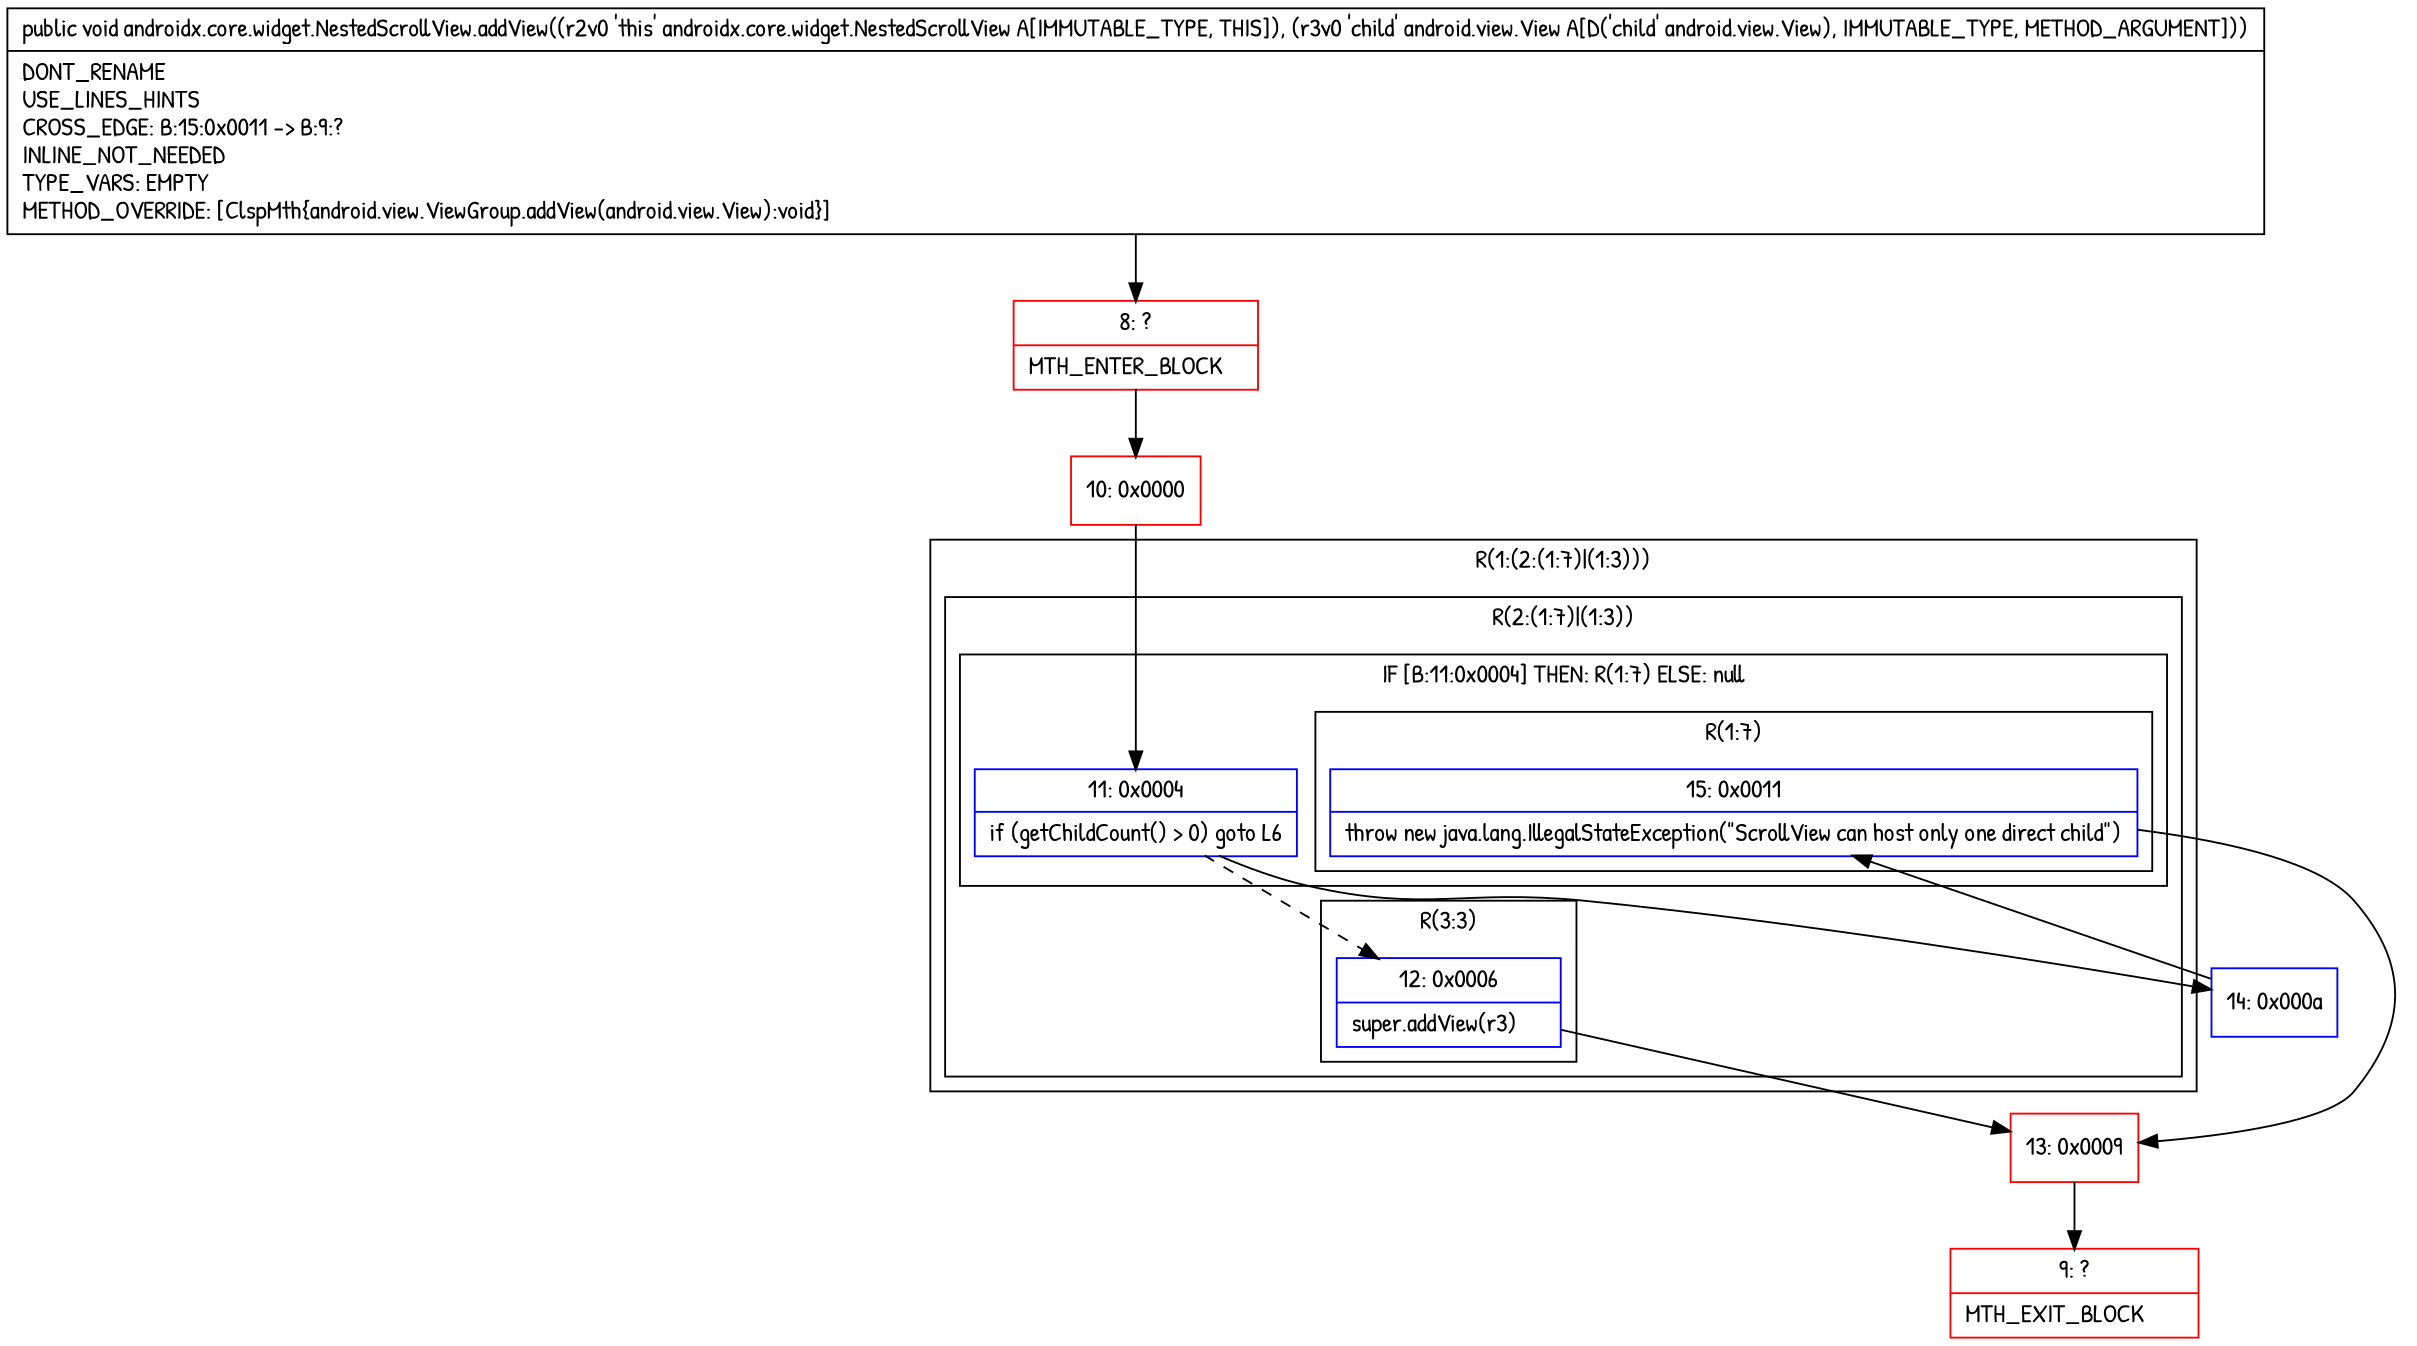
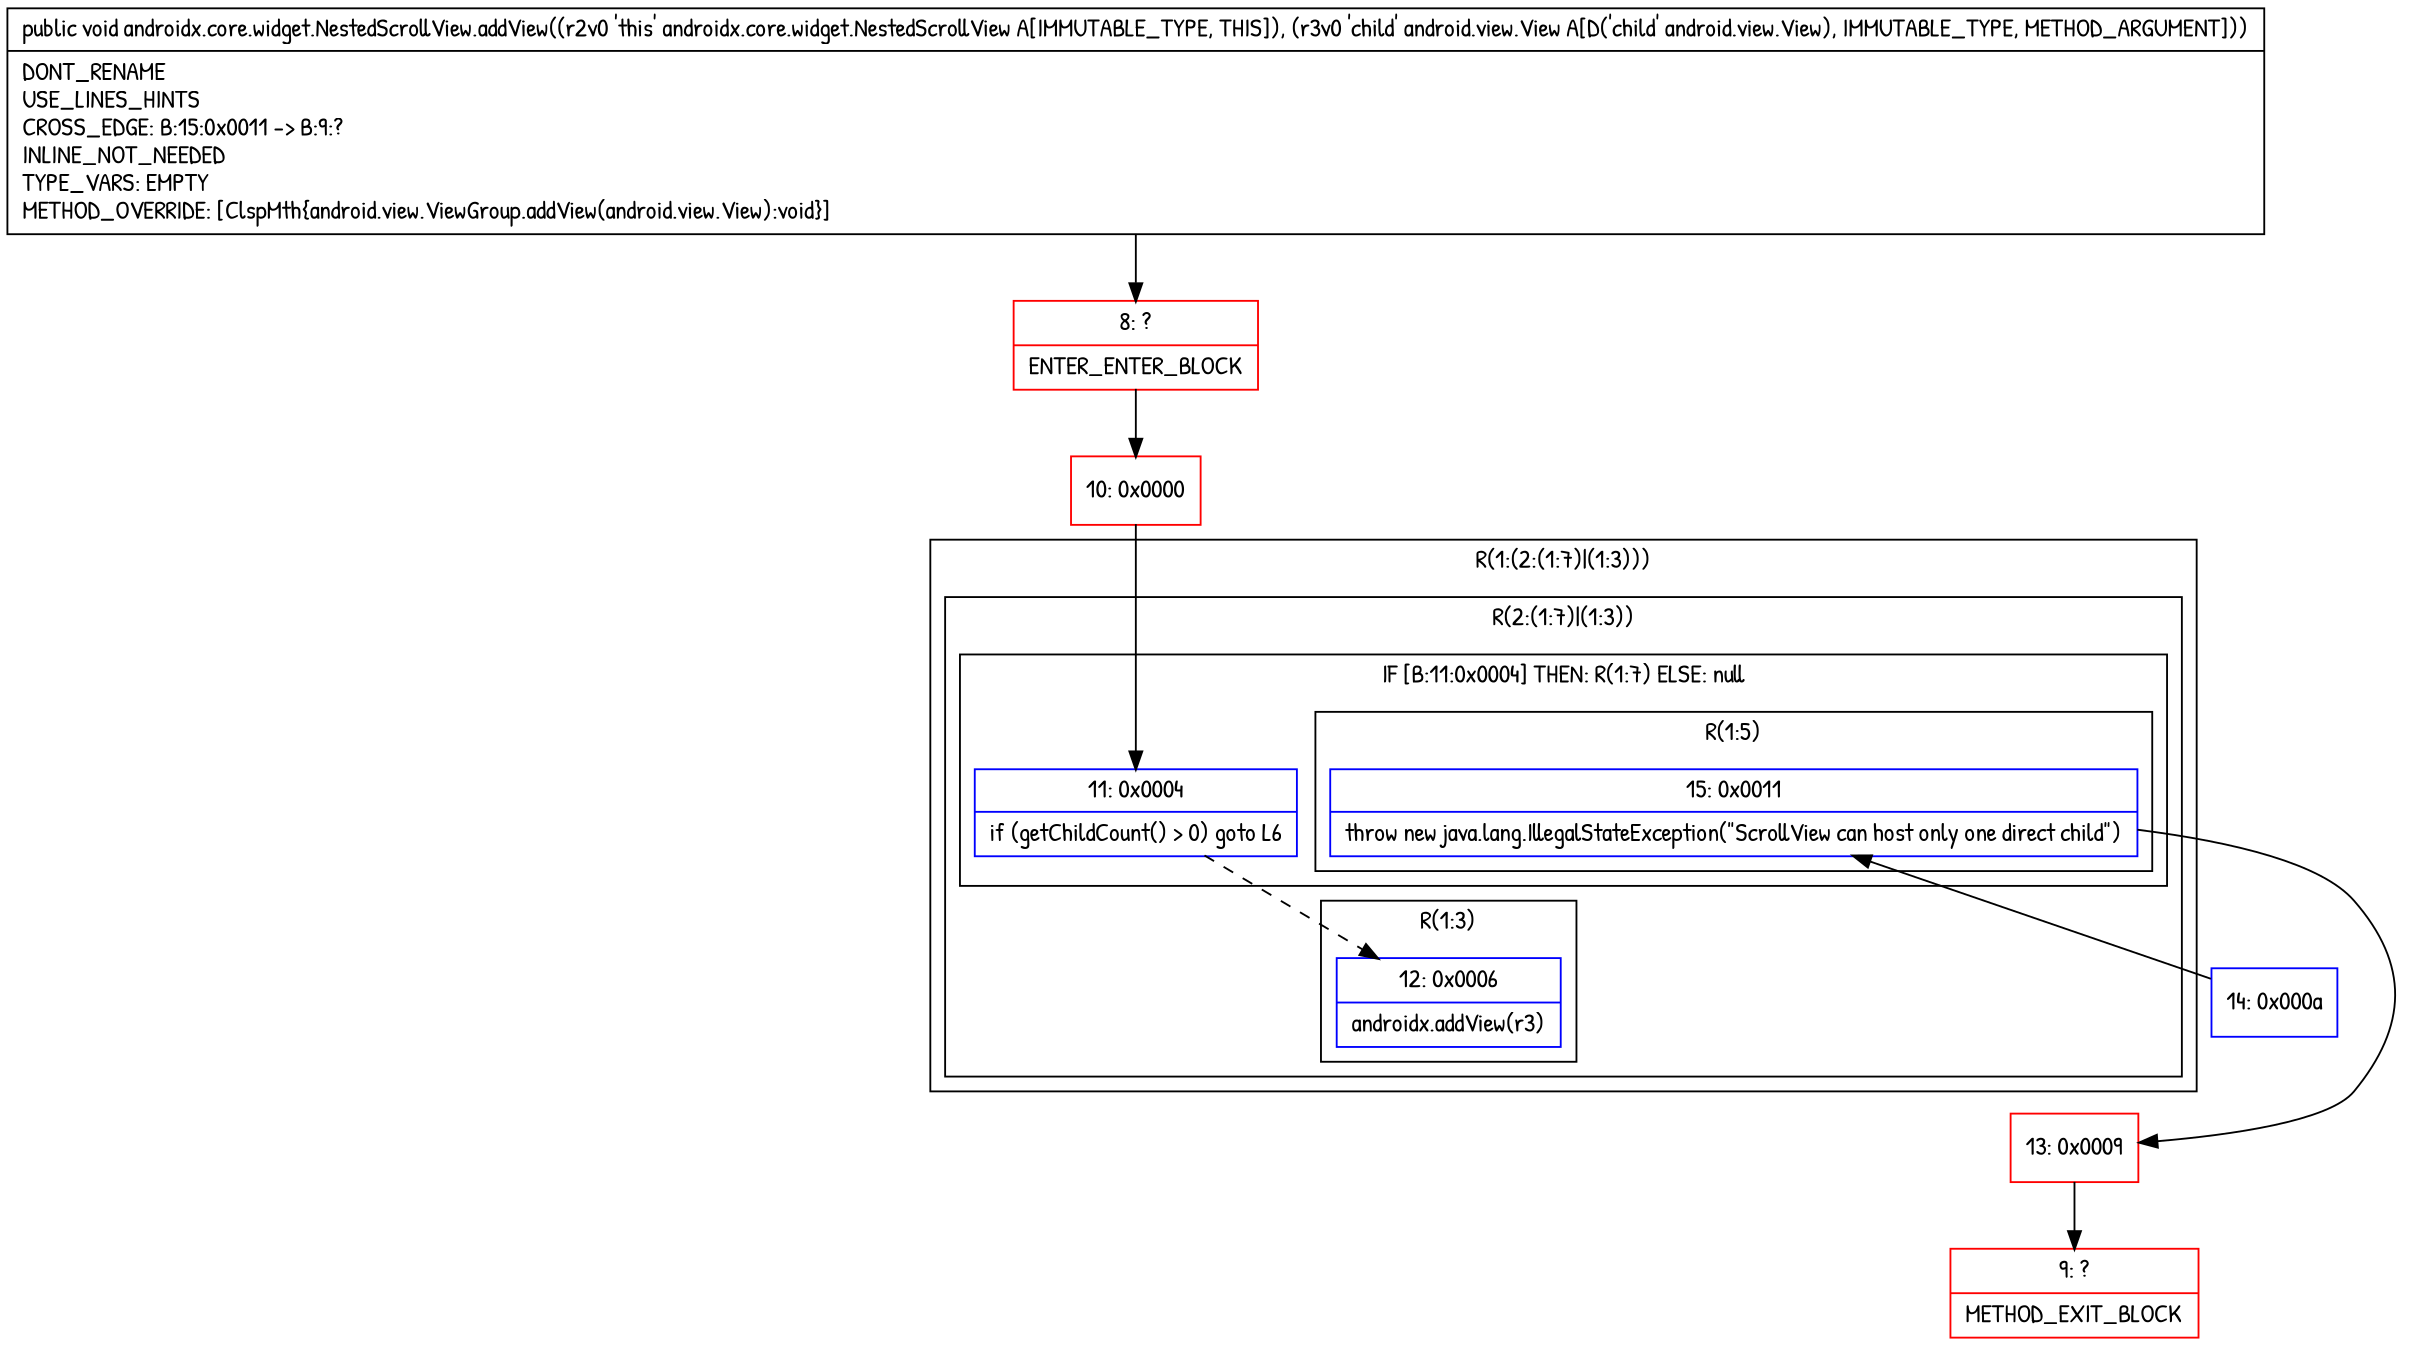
node "8: ?": text "MTH_ENTER_BLOCK" -> "ENTER_ENTER_BLOCK"
cluster "R(1:7)": label "R(1:7)" -> "R(1:5)"
edge "11: 0x0004" -> "14: 0x000a": removed
cluster "R(3:3)": label "R(3:3)" -> "R(1:3)"
node "12: 0x0006": text "super.addView(r3)" -> "androidx.addView(r3)"
edge "12: 0x0006" -> "13: 0x0009": removed
node "9: ?": text "MTH_EXIT_BLOCK" -> "METHOD_EXIT_BLOCK"
